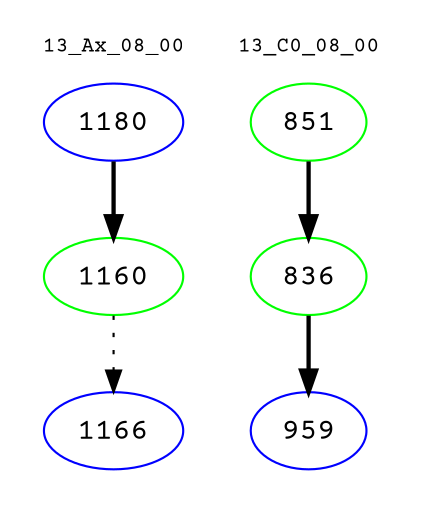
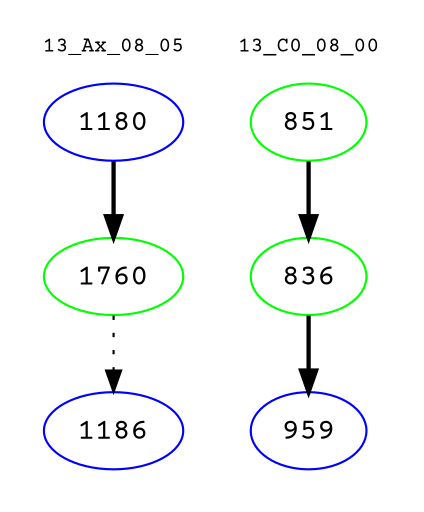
cluster "13_Ax_08_00": label "13_Ax_08_00" -> "13_Ax_08_05"
node "1160": label "1160" -> "1760"
node "1166": label "1166" -> "1186"
